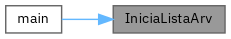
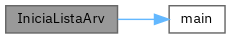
edge "main" -> "IniciaListaArv": reversed
